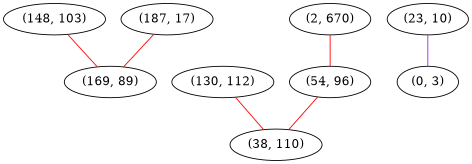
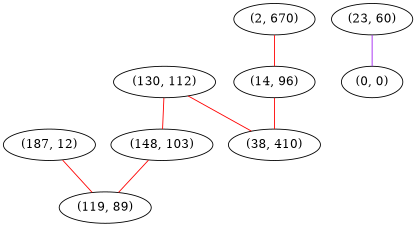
node "(187, 17)": label "(187, 17)" -> "(187, 12)"
node "(23, 10)": label "(23, 10)" -> "(23, 60)"
node "(169, 89)": label "(169, 89)" -> "(119, 89)"
node "(54, 96)": label "(54, 96)" -> "(14, 96)"
node "(0, 3)": label "(0, 3)" -> "(0, 0)"
edge "(130, 112)" -- "(148, 103)": added
node "(38, 110)": label "(38, 110)" -> "(38, 410)"
